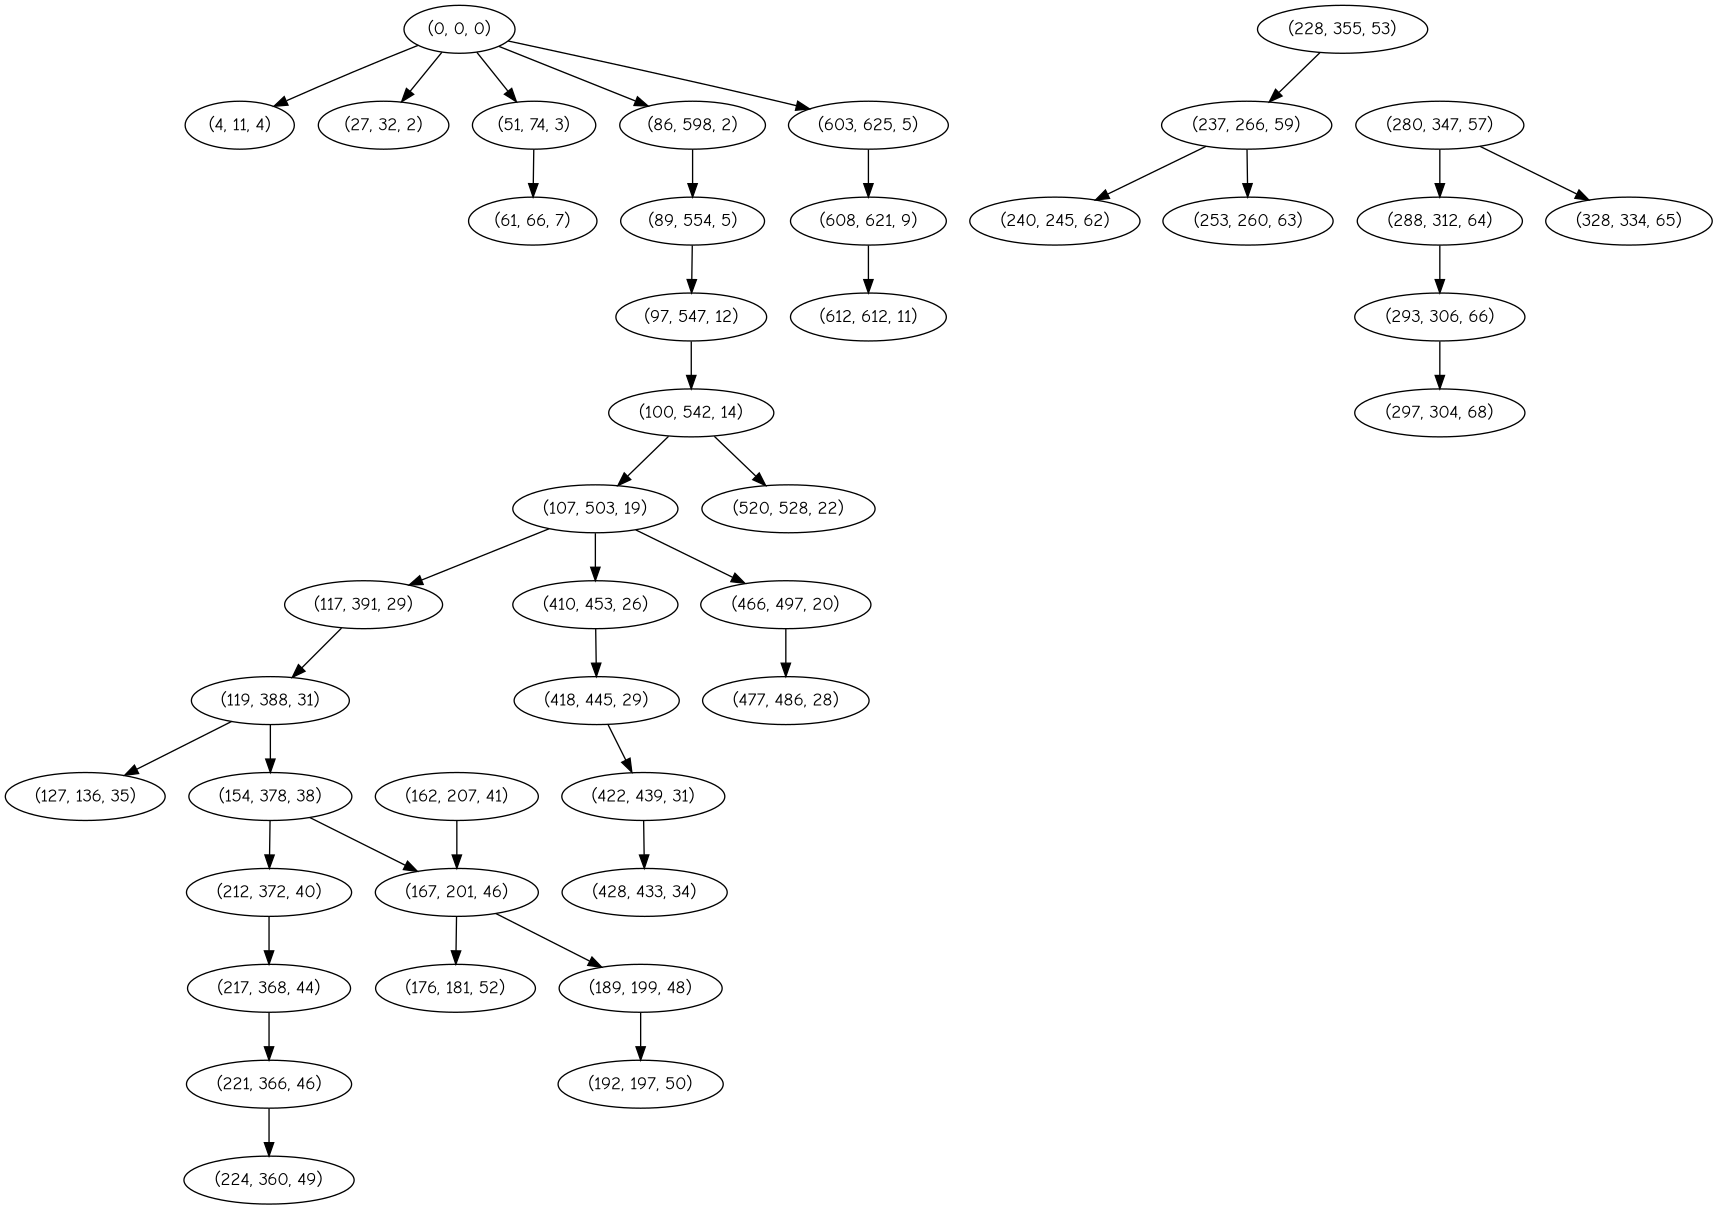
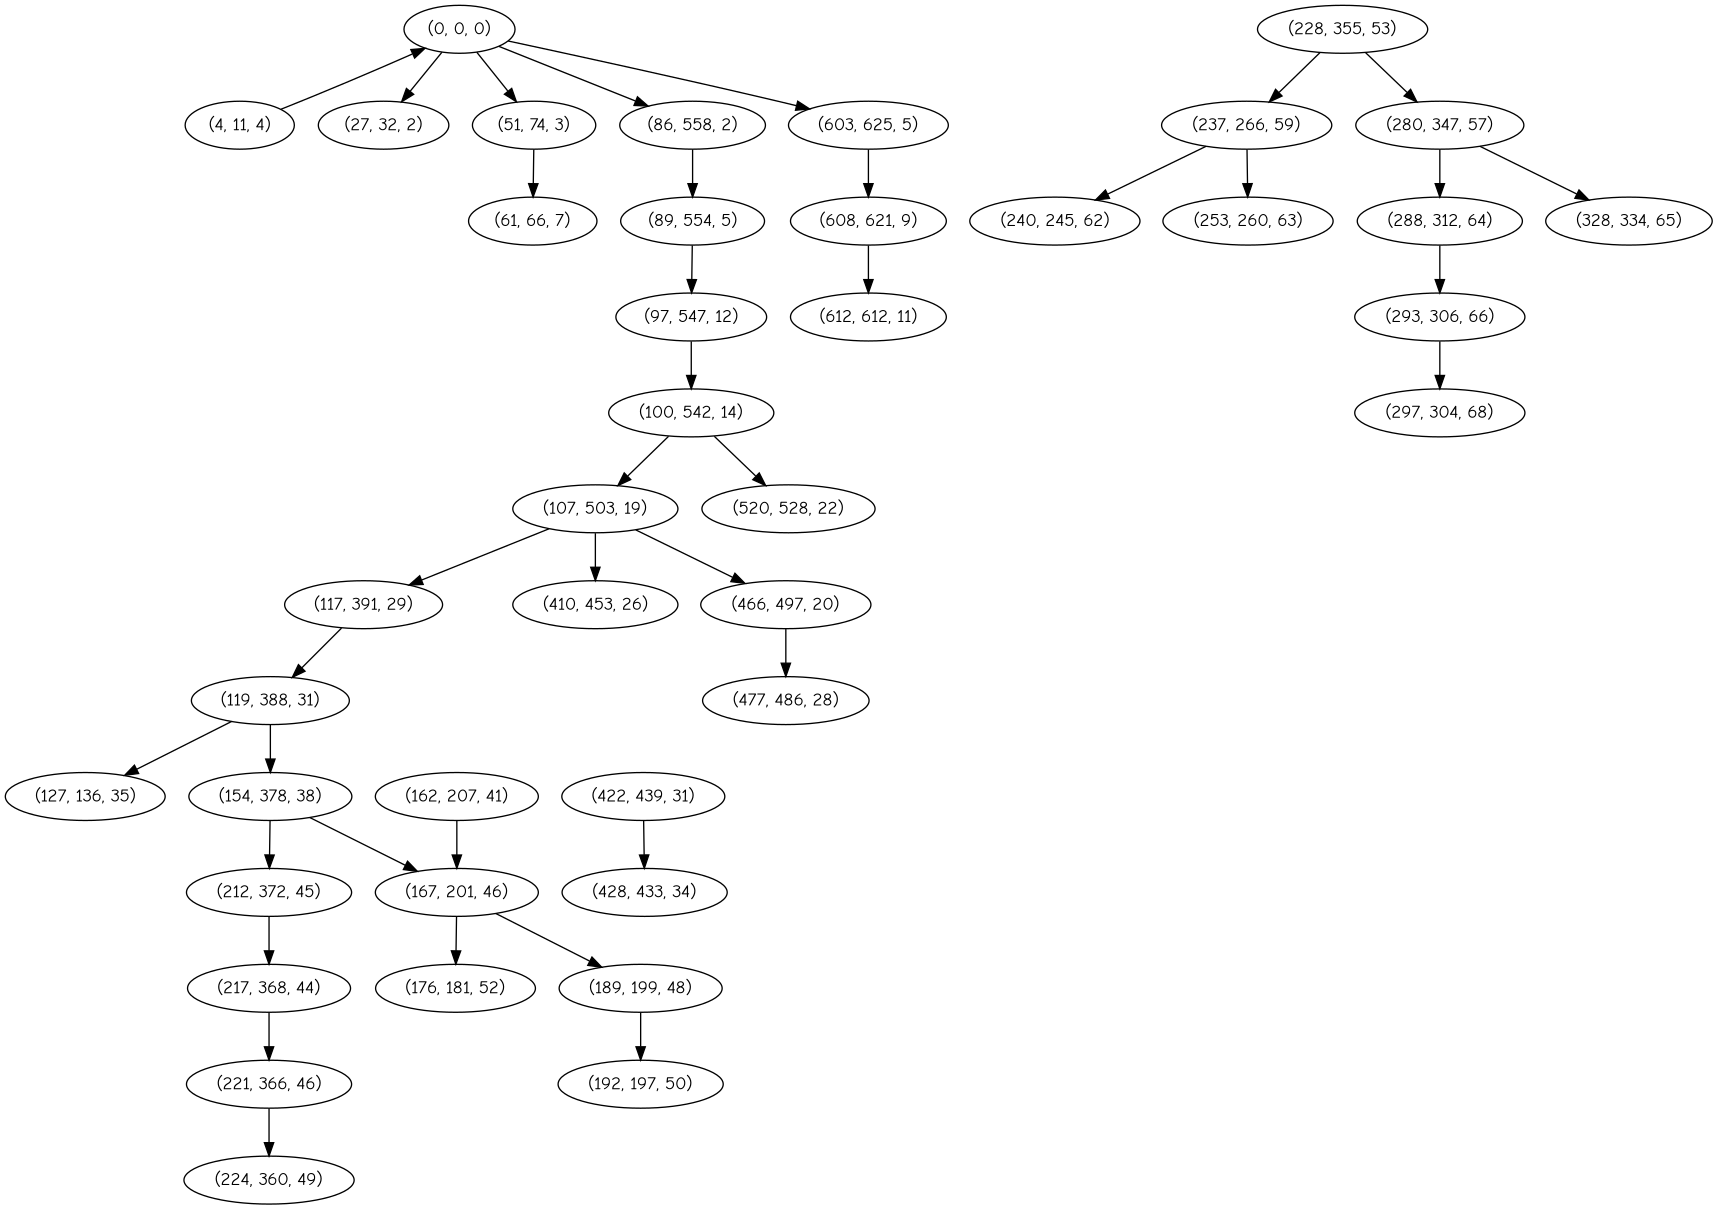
edge "(0, 0, 0)" -> "(4, 11, 4)": reversed
edge "(228, 355, 53)" -> "(280, 347, 57)": added
node "(86, 598, 2)": label "(86, 598, 2)" -> "(86, 558, 2)"
node "(418, 445, 29)": removed
node "(212, 372, 40)": label "(212, 372, 40)" -> "(212, 372, 45)"
